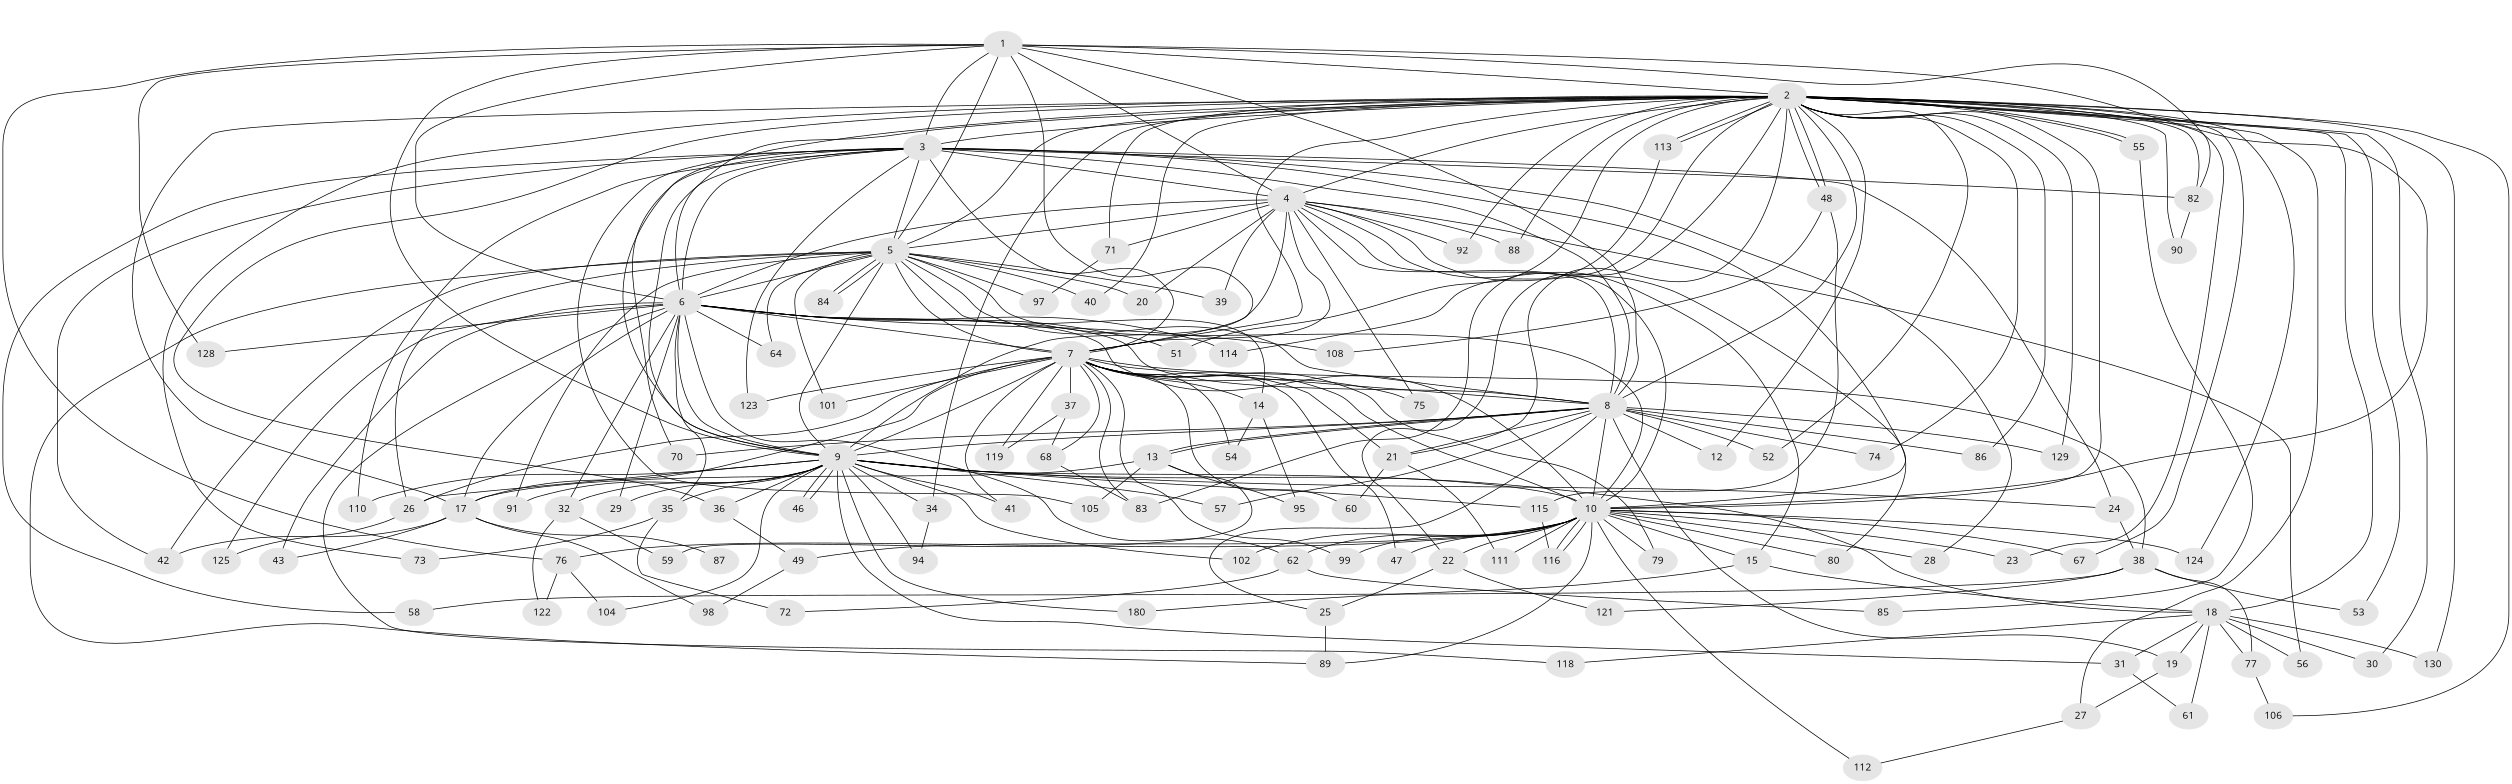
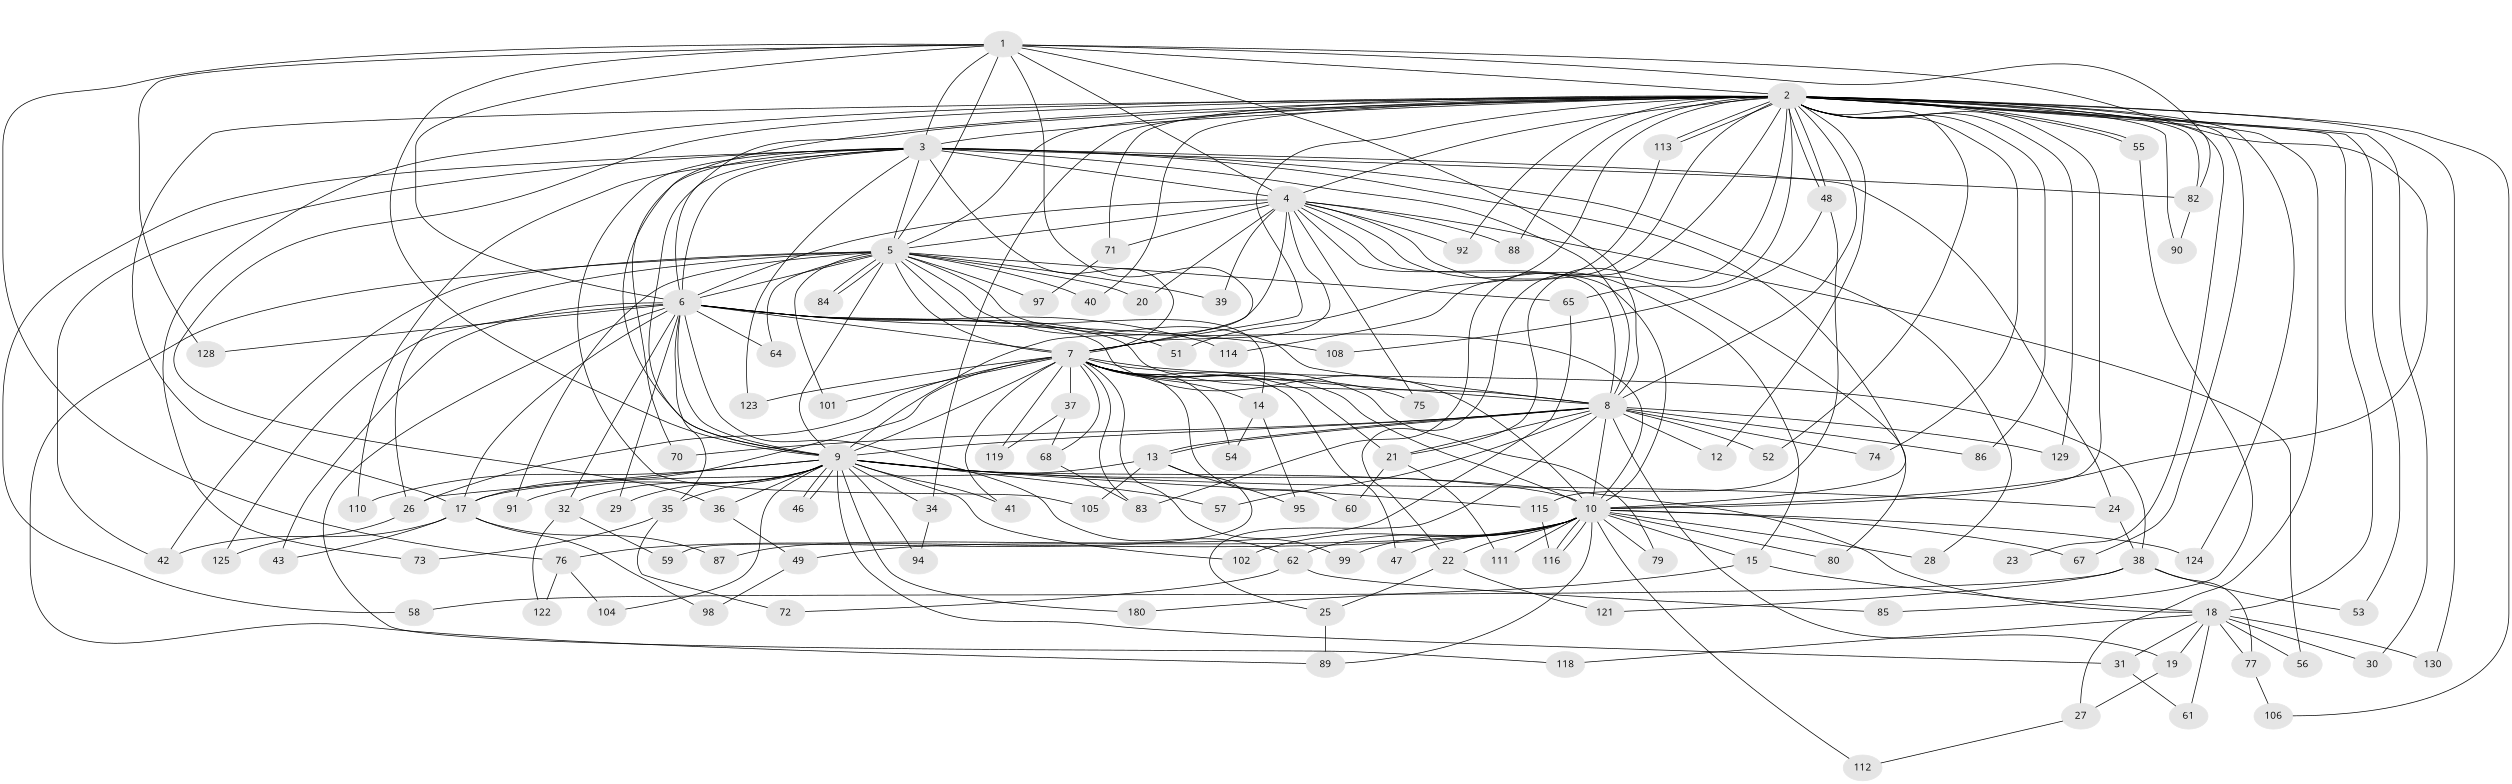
node "65": added
edge "10" -- "23": removed
